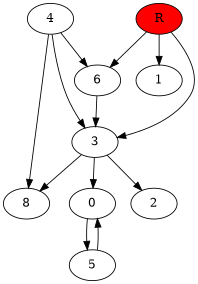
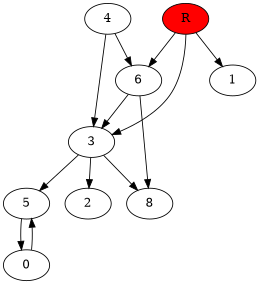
edge "4" -> "8": now "6" -> "8"
edge "3" -> "0": now "3" -> "5"
